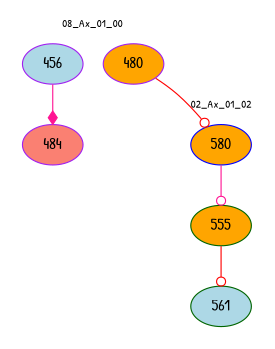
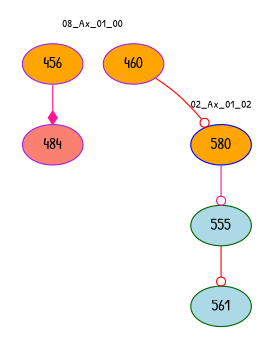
node "456": fillcolor lightblue -> orange
node "480": label "480" -> "460"
node "555": fillcolor orange -> lightblue
